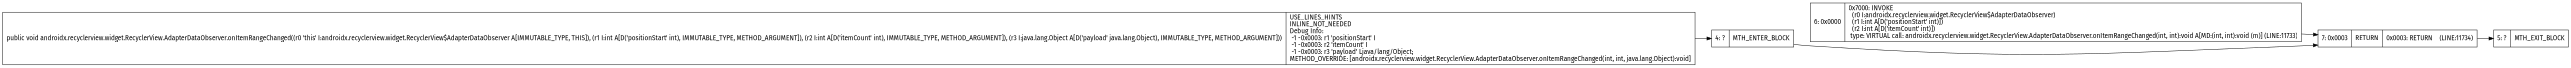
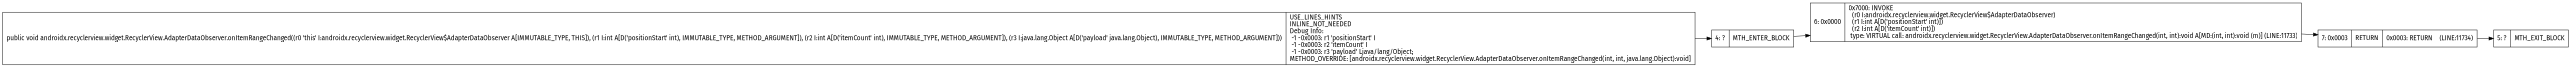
edge "4: ?" -> "7: 0x0003": now "4: ?" -> "6: 0x0000"
